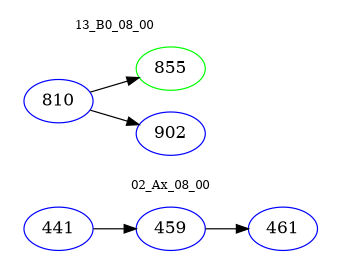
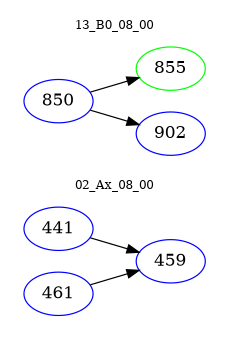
node "810": label "810" -> "850"
edge "459" -> "461": reversed
